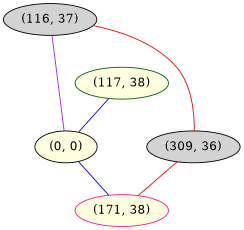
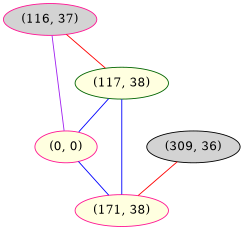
node "(116, 37)": color black -> deeppink
edge "(116, 37)" -- "(309, 36)": now "(116, 37)" -- "(117, 38)"
node "(0, 0)": color black -> deeppink
edge "(117, 38)" -- "(171, 38)": added
